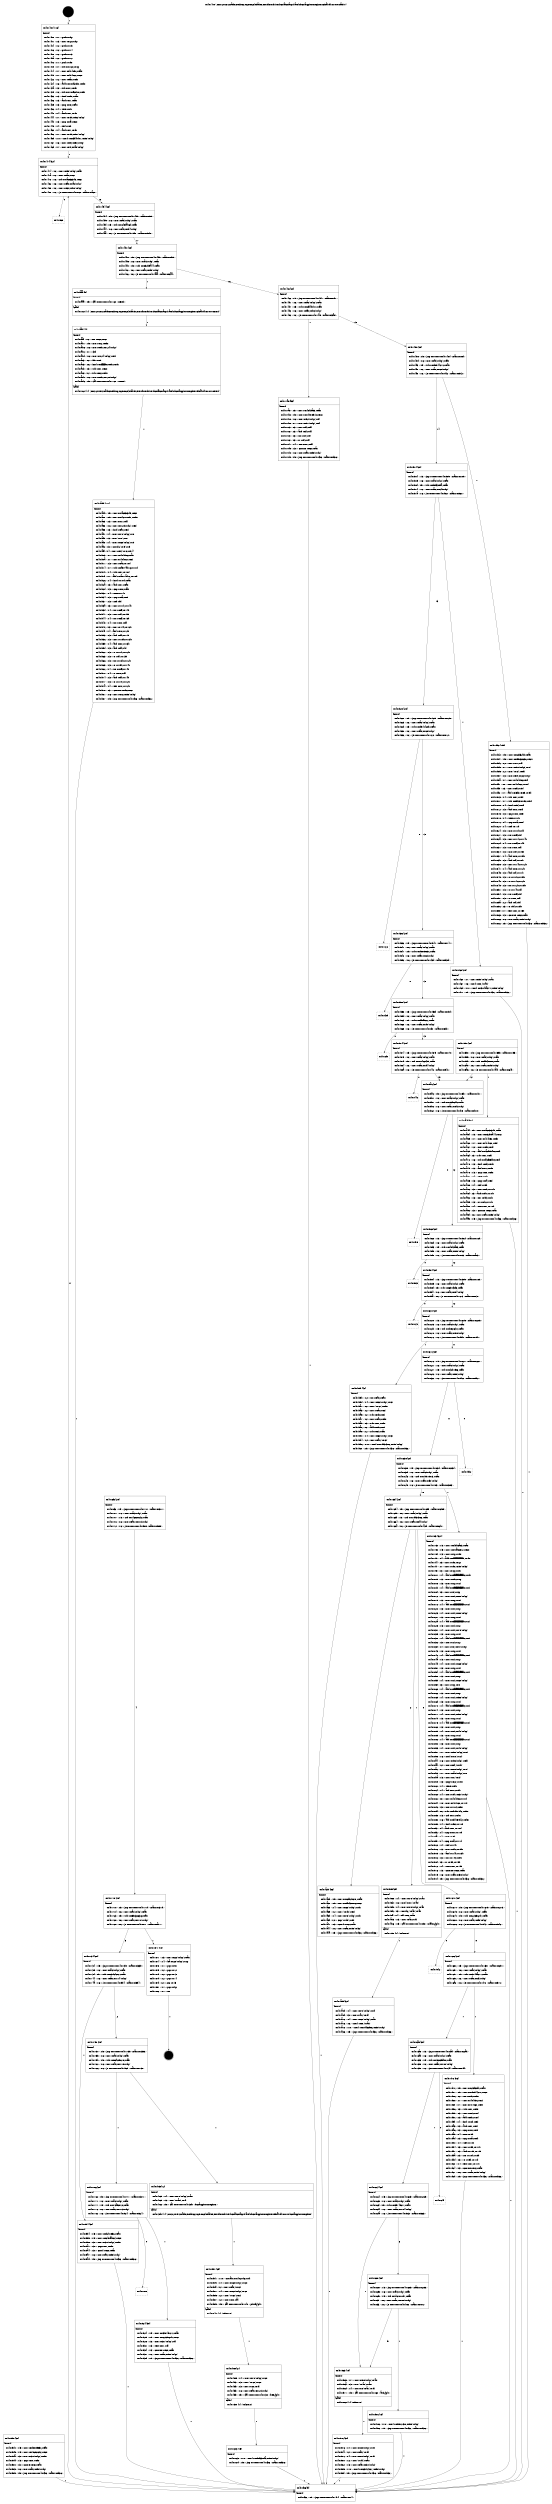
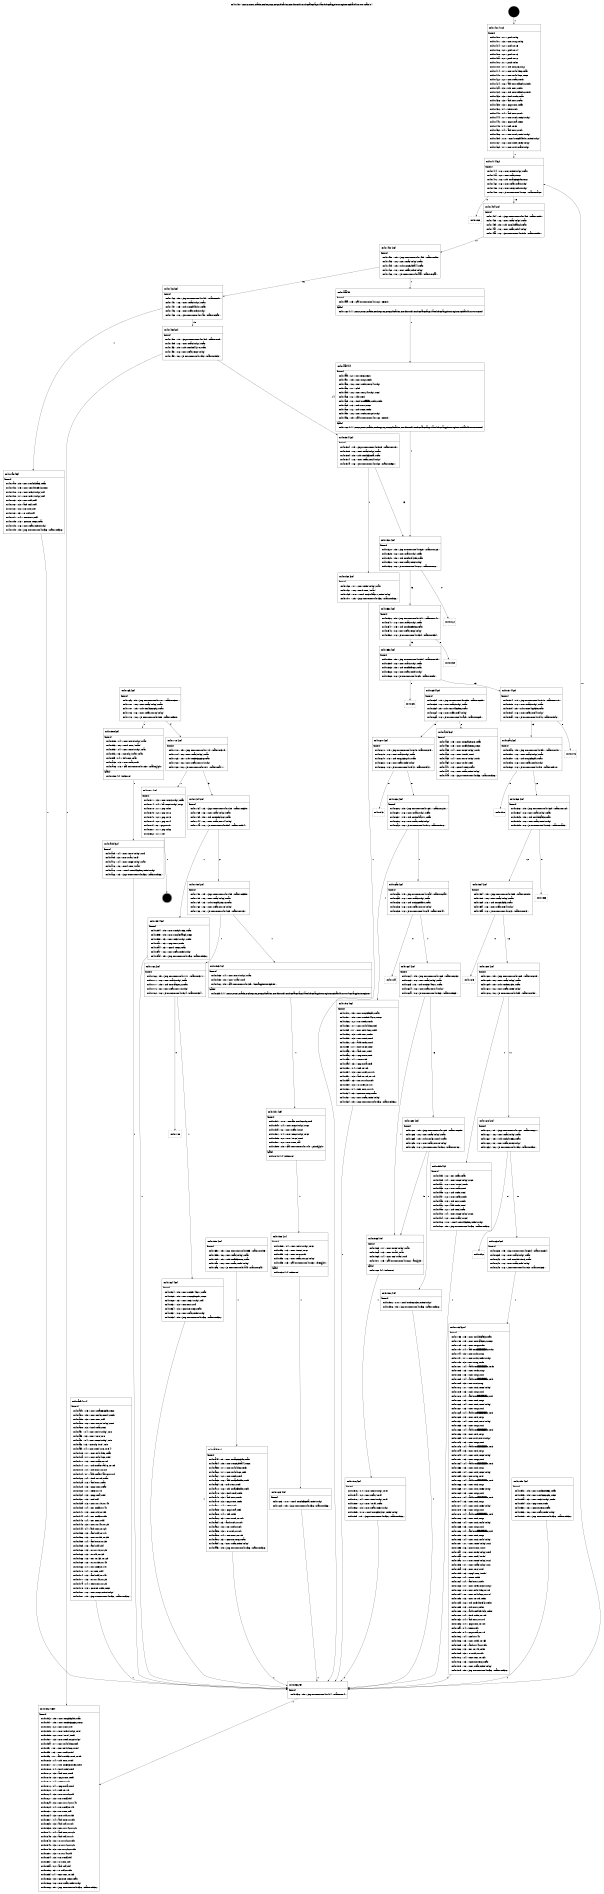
edge "0x401aaf [44]" -> "0x401adb [177]": now "0x401aaf [44]" -> "0x401520 [28]"
edge "0x401590 [28]" -> "0x4015ac [28]": removed, label "12"
edge "0x401638 [28]" -> "0x401654 [28]": removed, label "10"
edge "0x401654 [28]" -> "0x4019ee [29]": now "0x4016fc [28]" -> "0x4019ee [29]"
edge "0x401dd2 [159]" -> "0x401f36 [5]": reversed
